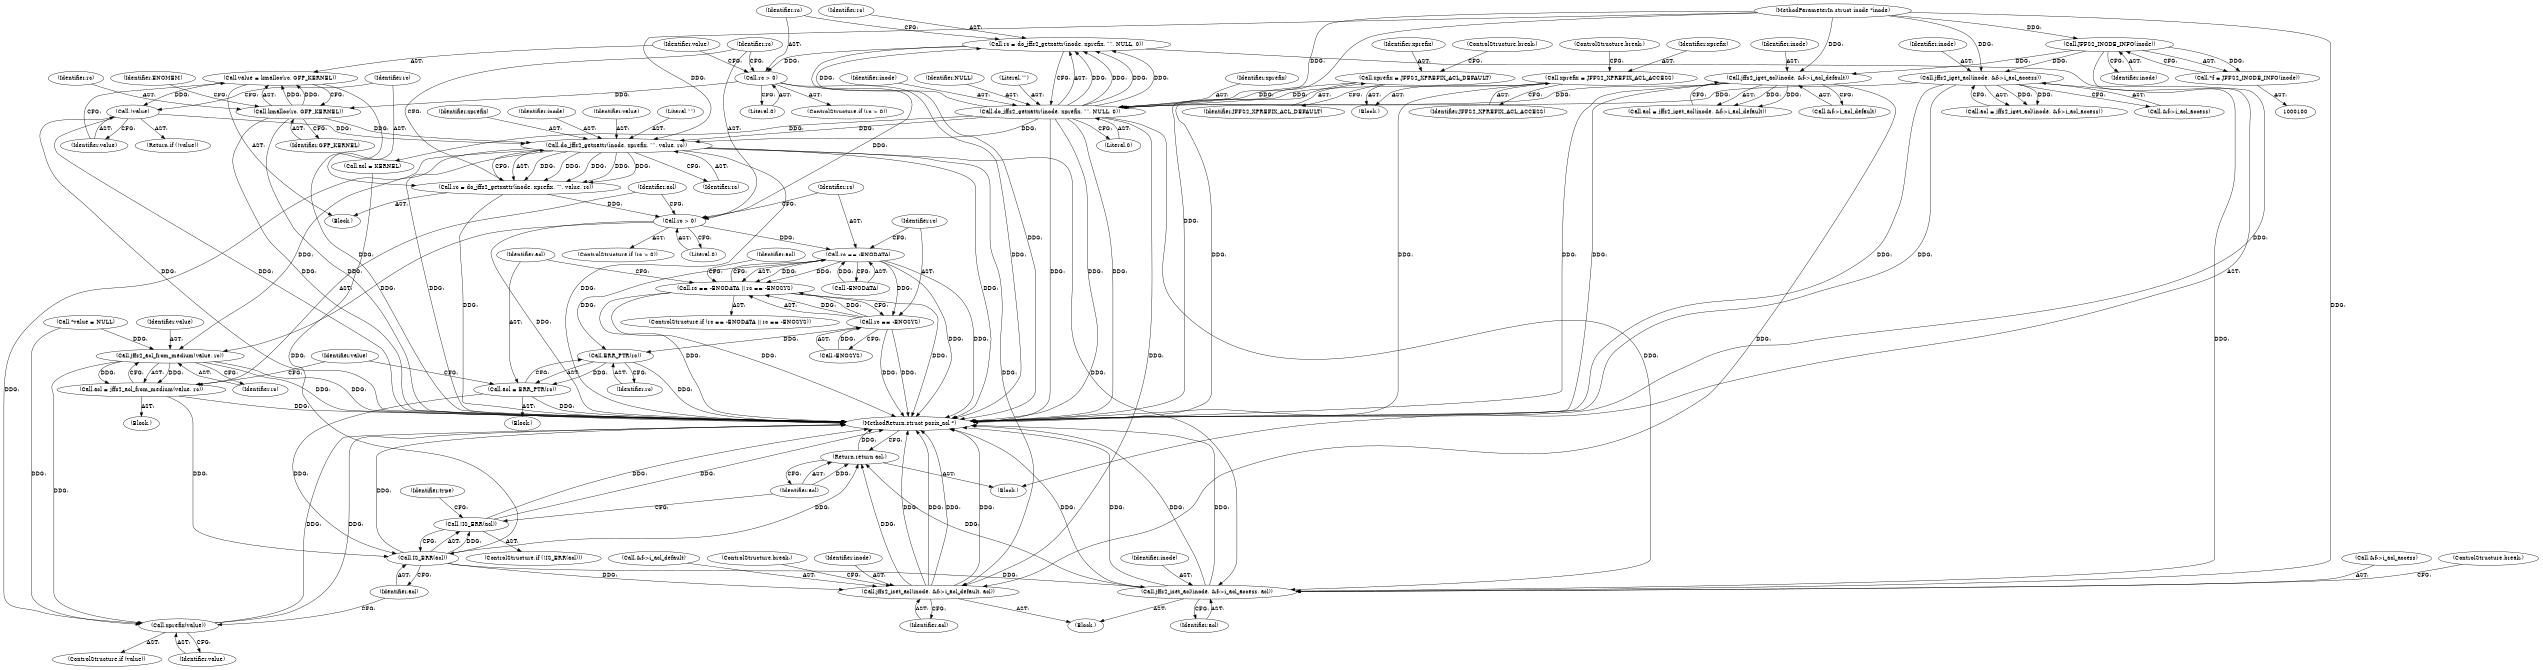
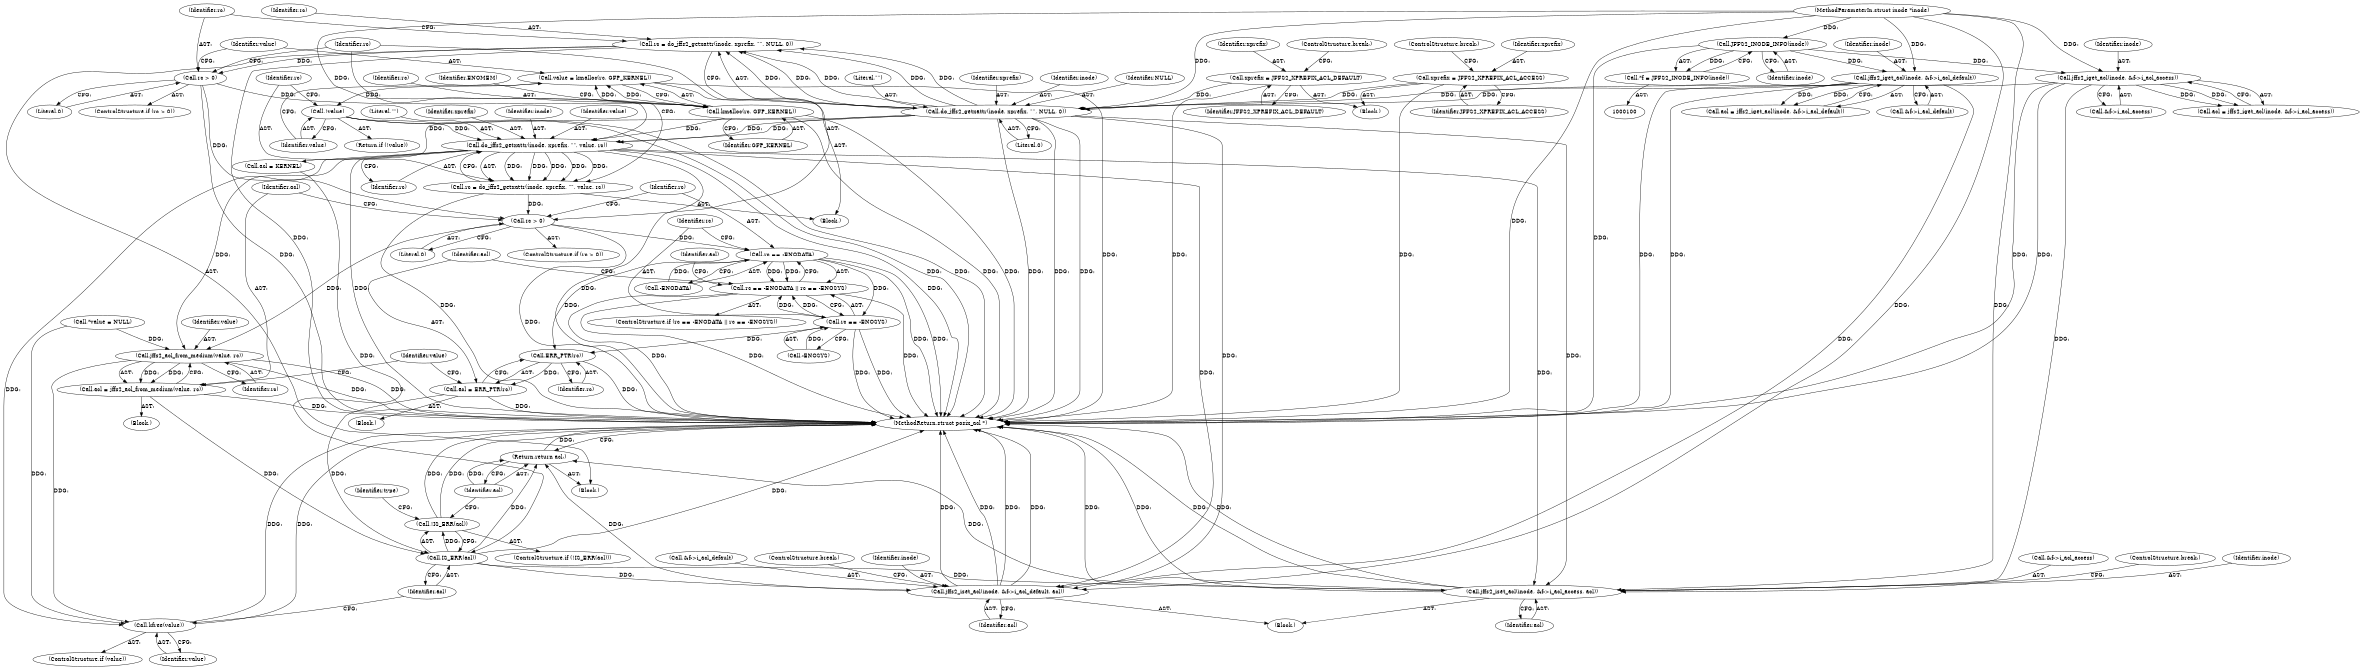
edge "(MethodParameterIn,struct inode *inode)" -> "(Call,jffs2_iset_acl(inode, &f->i_acl_default, acl))": added, label "DDG:"
node "(Call,xprefix(value))": label "(Call,xprefix(value))" -> "(Call,kfree(value))"
